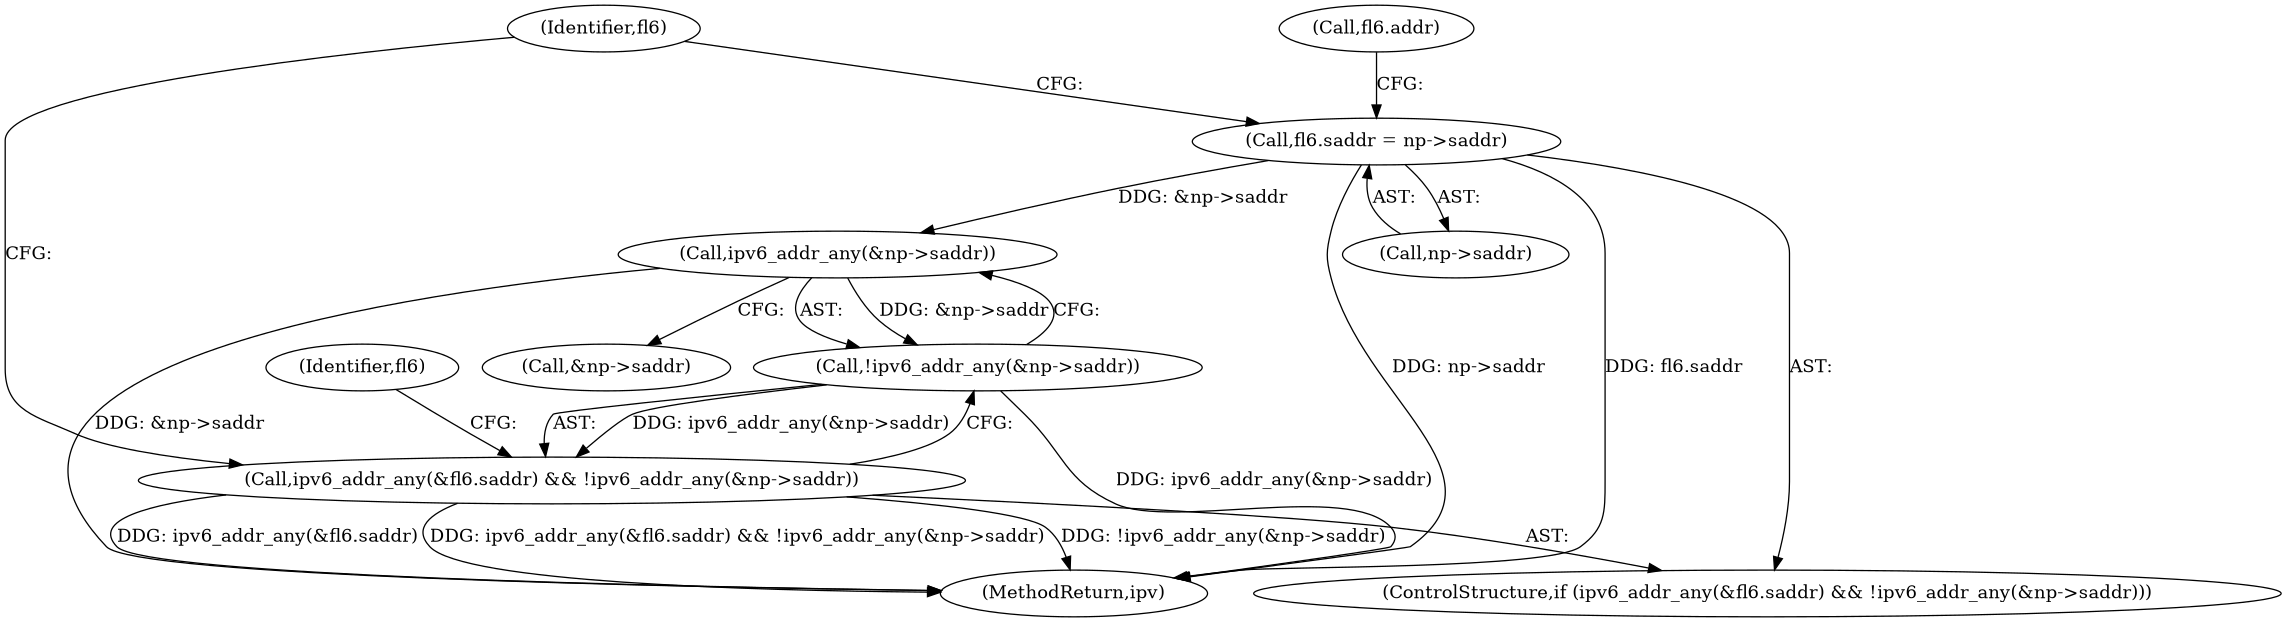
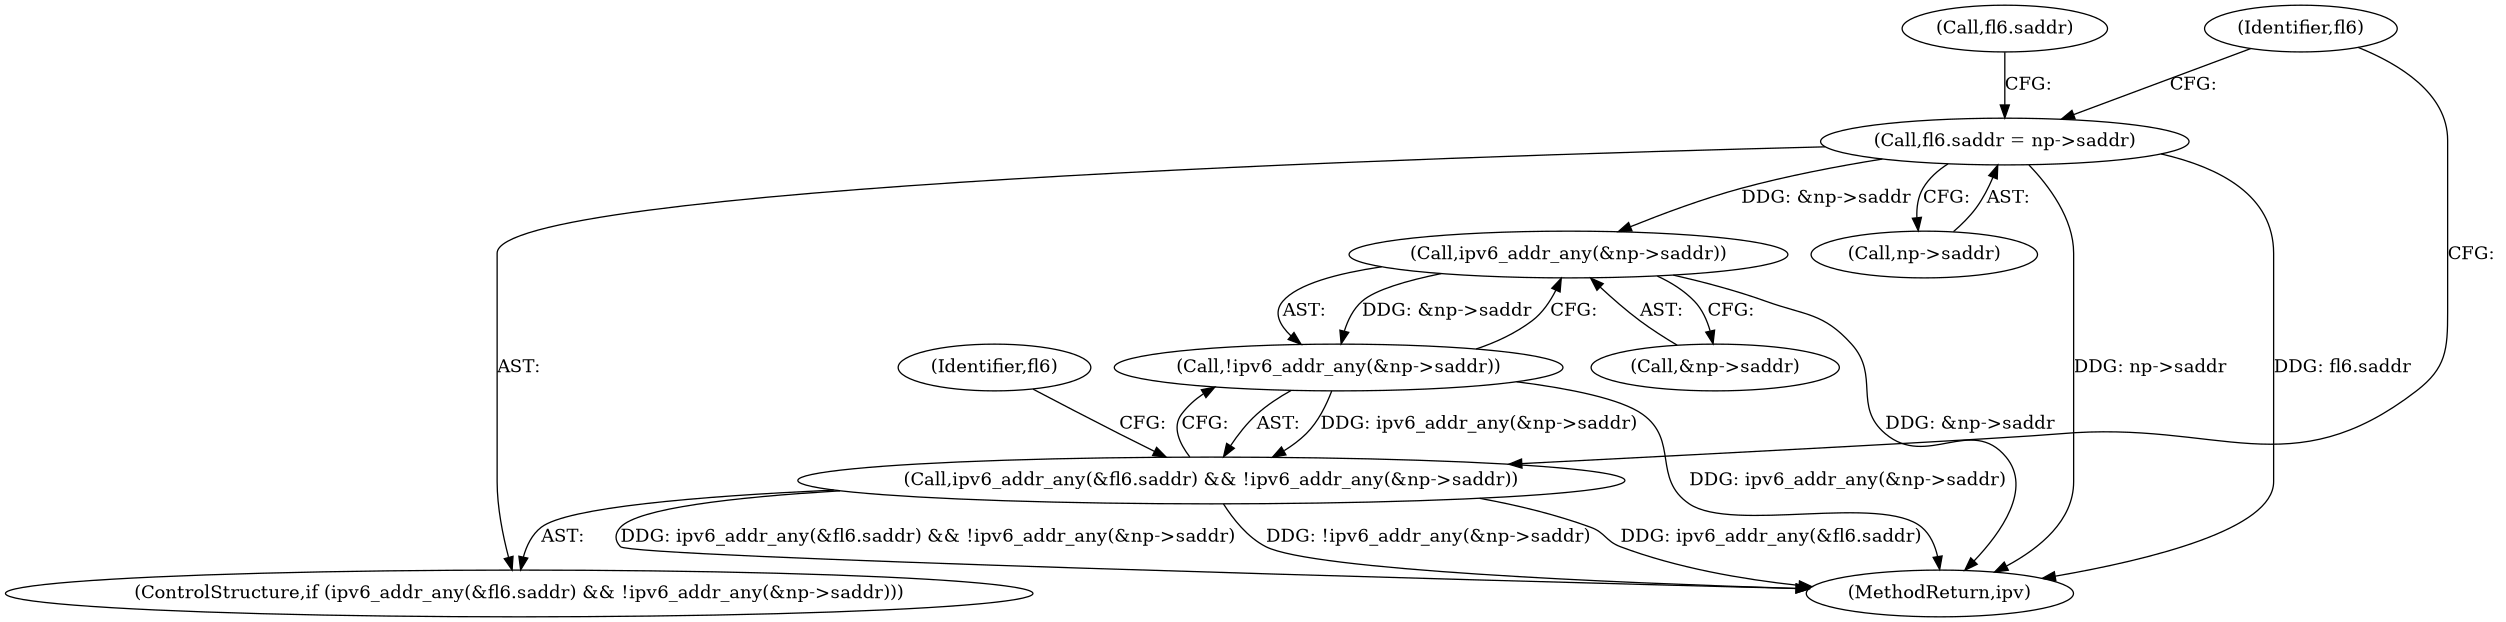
node "(Call,fl6.addr)": label "(Call,fl6.addr)" -> "(Call,fl6.saddr)"
edge "(Call,fl6.saddr = np->saddr)" -> "(Call,np->saddr)": label "AST: " -> "CFG: "
edge "(Call,&np->saddr)" -> "(Call,ipv6_addr_any(&np->saddr))": added, label "AST:"
